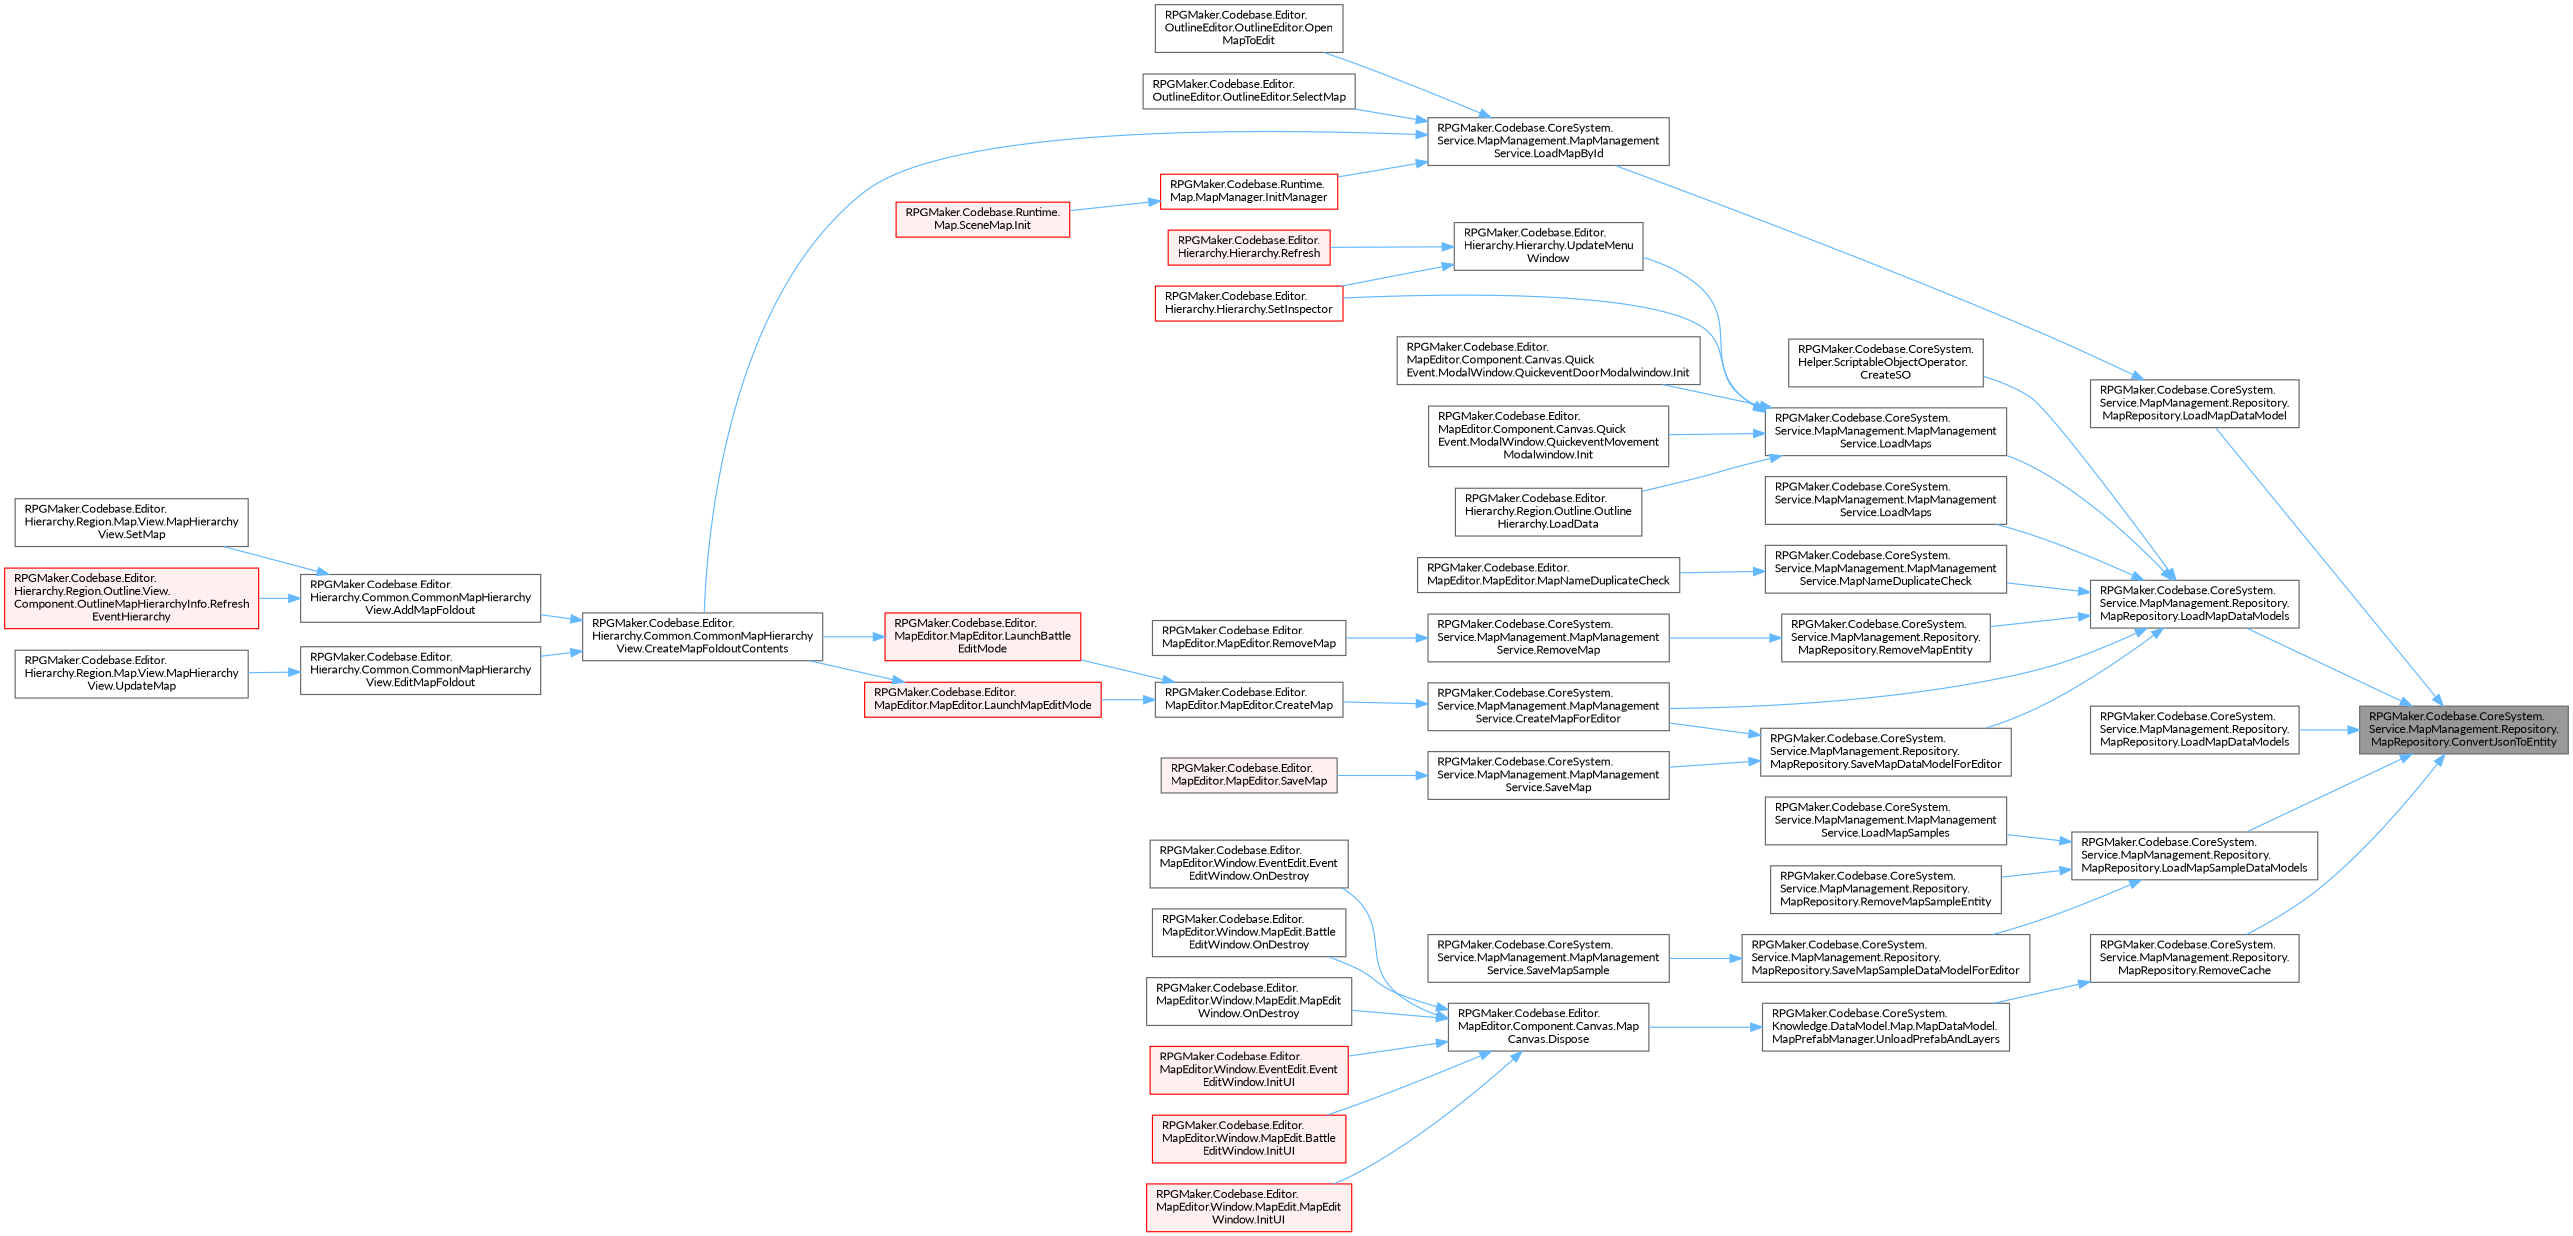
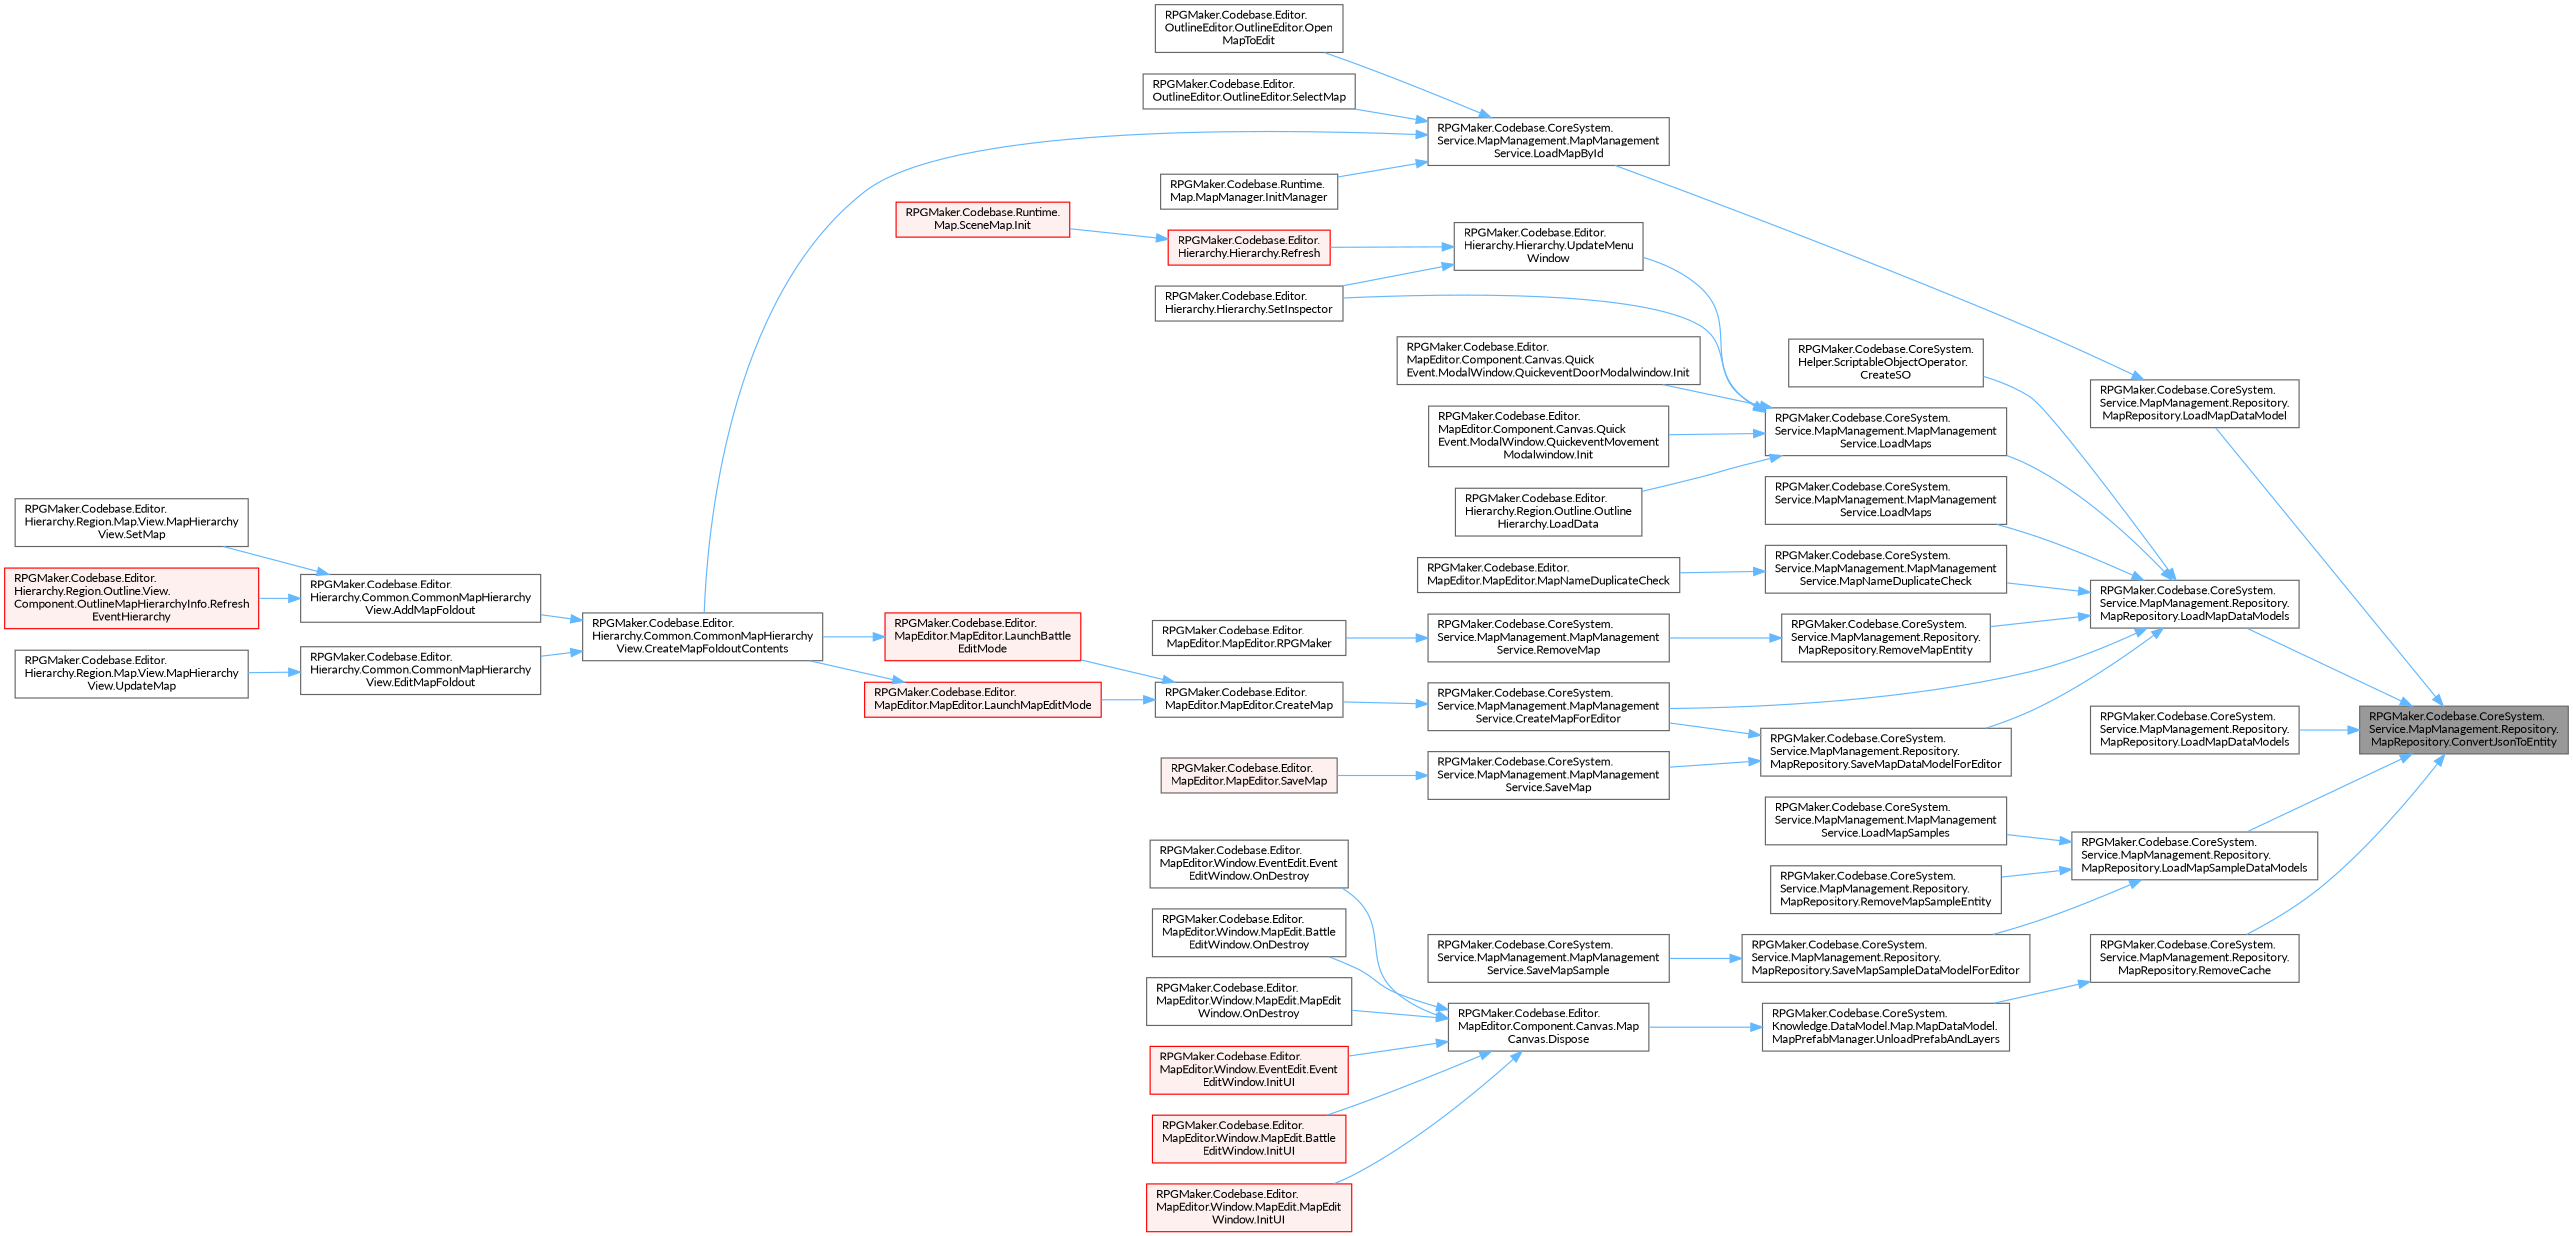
node "RPGMaker.Codebase.Runtime. Map.MapManager.InitManager": color red -> grey40
edge "RPGMaker.Codebase.Runtime. Map.SceneMap.Init" -> "RPGMaker.Codebase.Runtime. Map.MapManager.InitManager": now "RPGMaker.Codebase.Runtime. Map.SceneMap.Init" -> "RPGMaker.Codebase.Editor. Hierarchy.Hierarchy.Refresh"
node "RPGMaker.Codebase.Editor. Hierarchy.Hierarchy.SetInspector": color red -> grey40
node "RPGMaker.Codebase.Editor. MapEditor.MapEditor.RemoveMap": label "RPGMaker.Codebase.Editor. MapEditor.MapEditor.RemoveMap" -> "RPGMaker.Codebase.Editor. MapEditor.MapEditor.RPGMaker"
